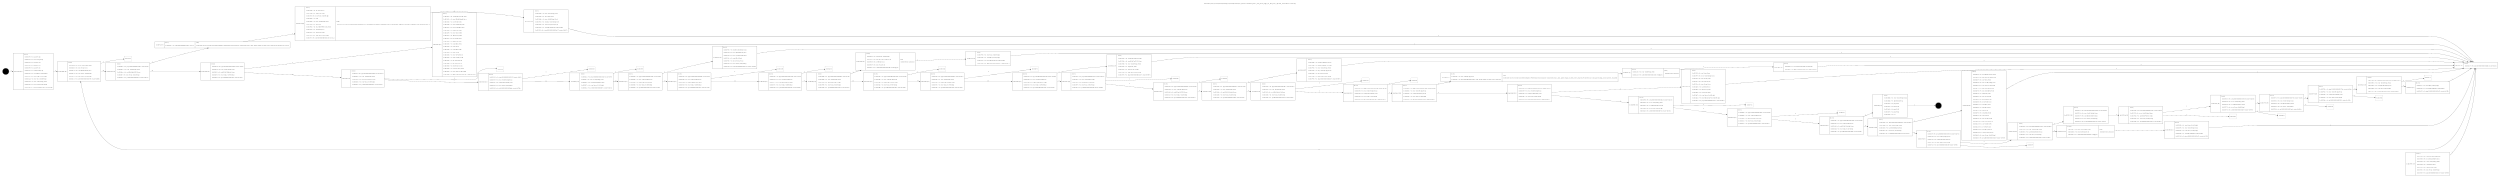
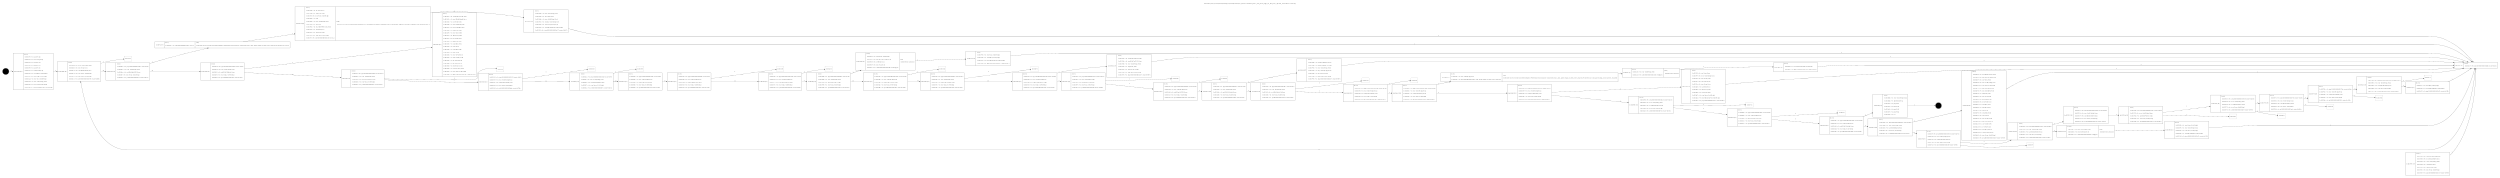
node "0x40193f [27]": removed
